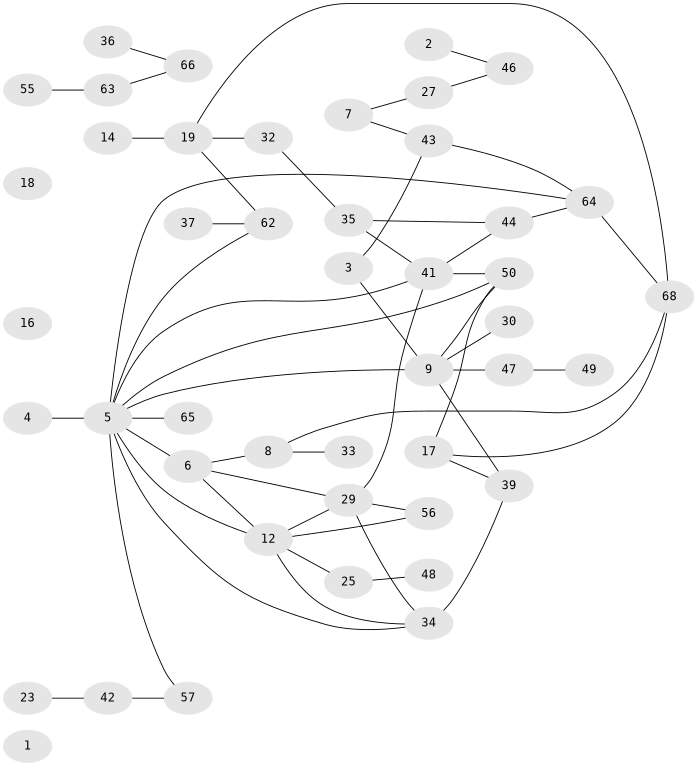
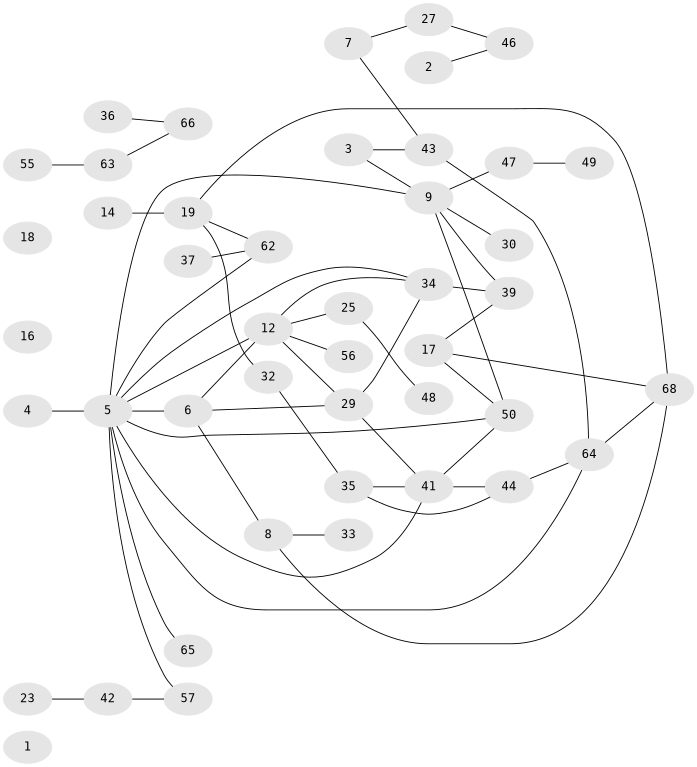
edge "29" -- "56": removed
